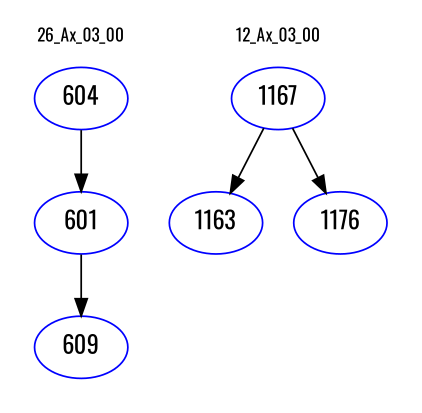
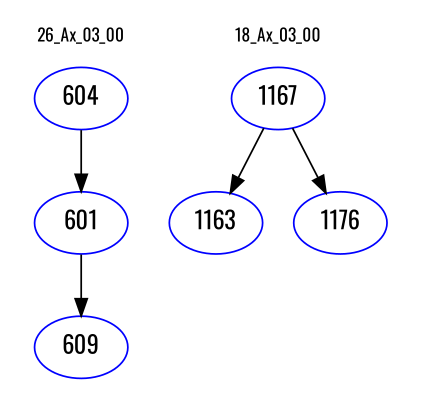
cluster "12_Ax_03_00": label "12_Ax_03_00" -> "18_Ax_03_00"
